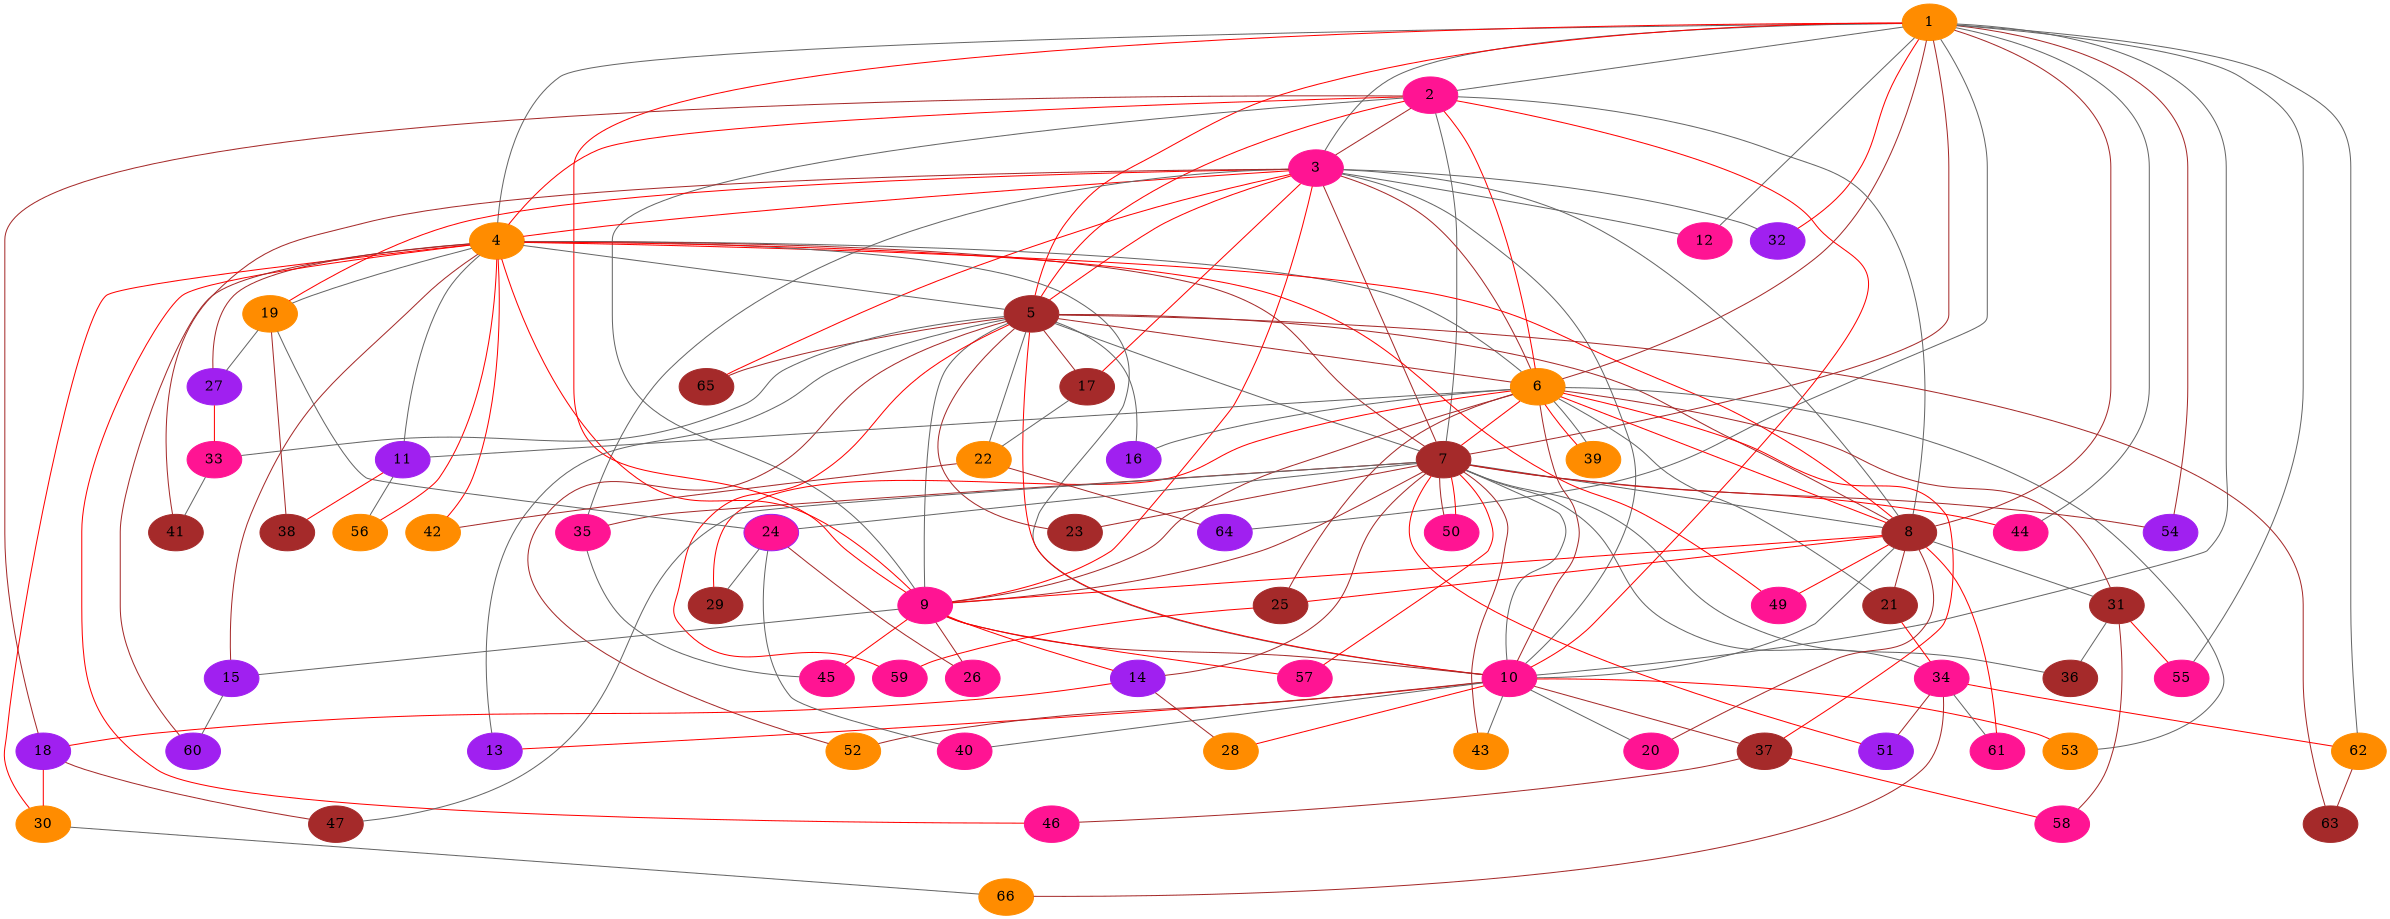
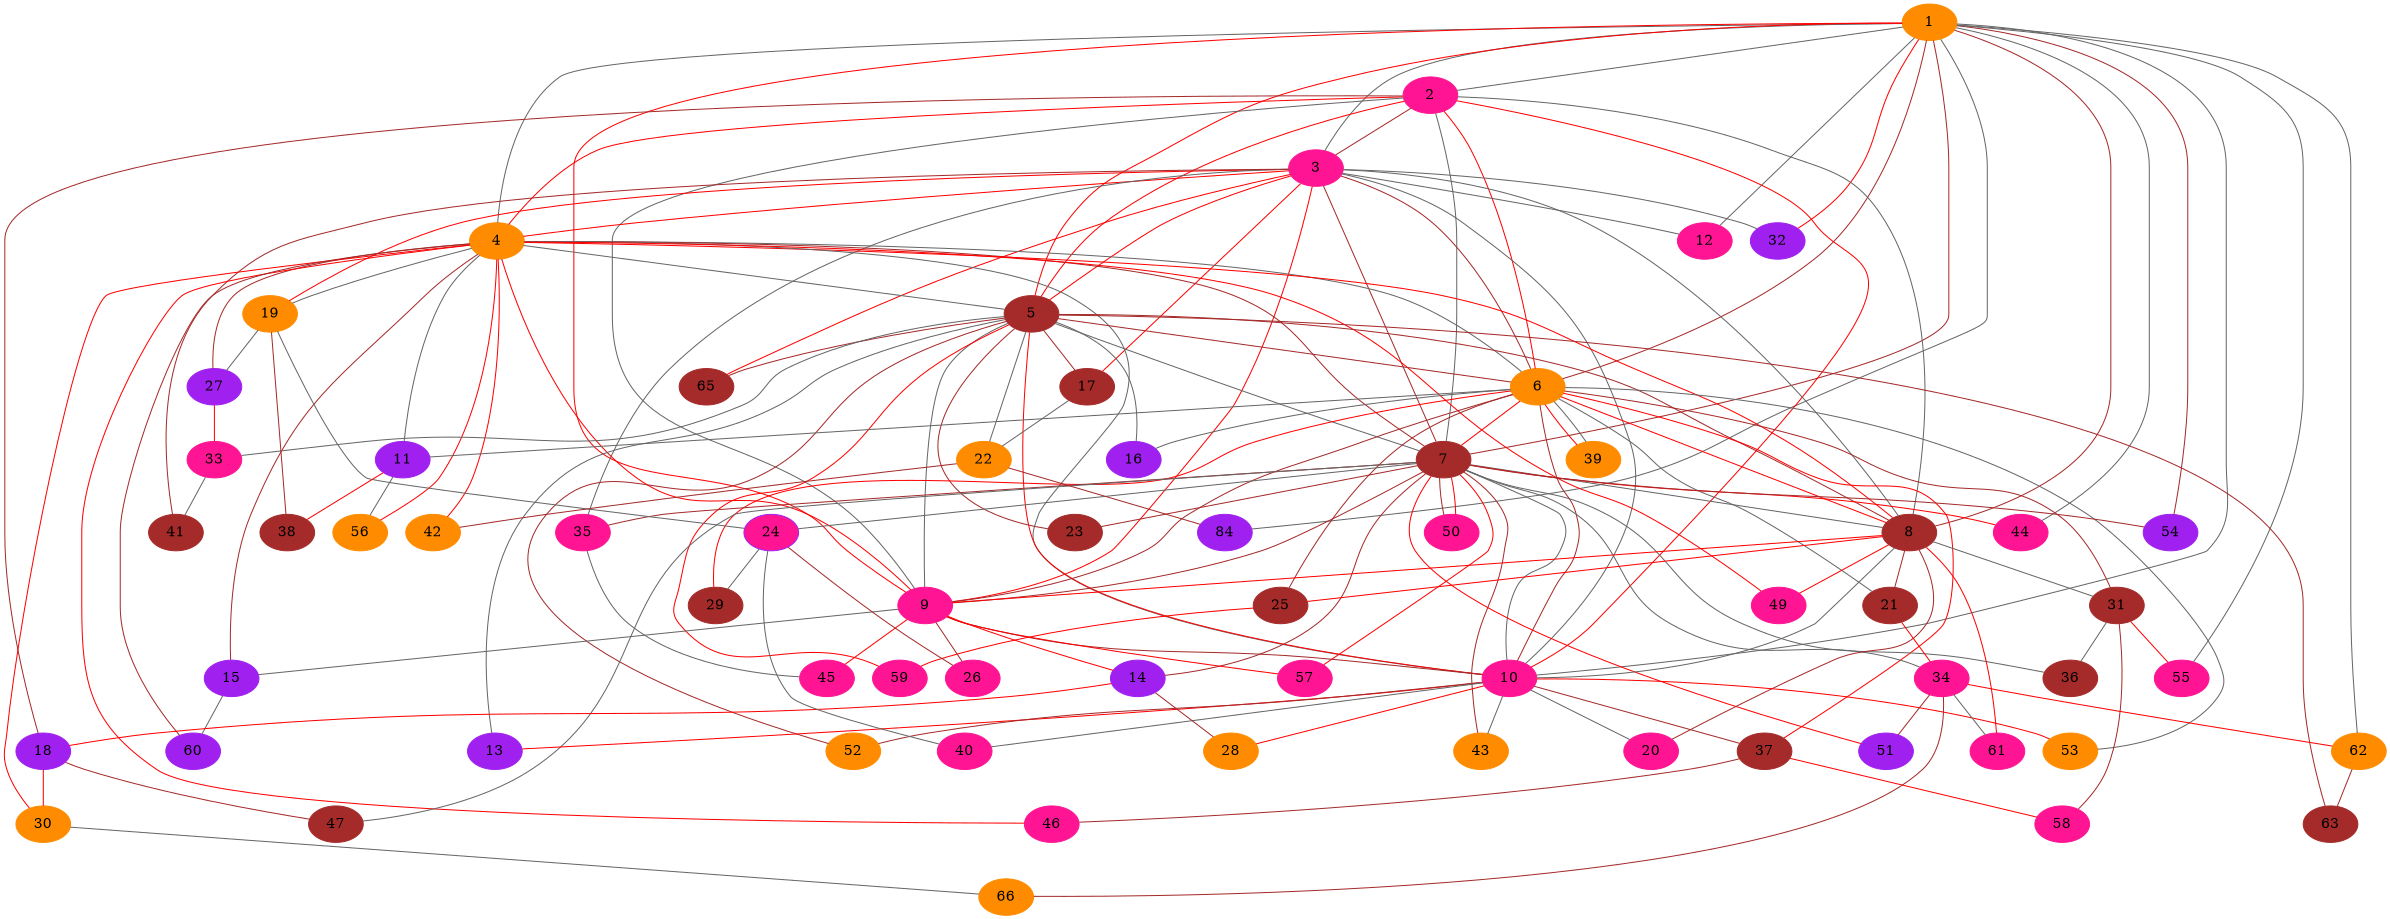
node "64": label "64" -> "84"
